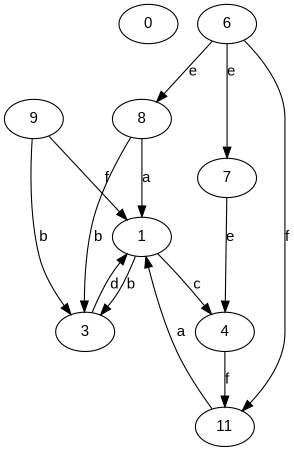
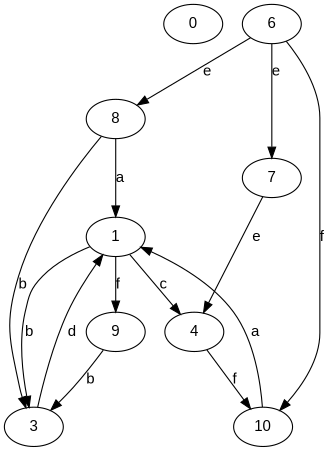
edge "9" -> "1": reversed
node "11": label "11" -> "10"
